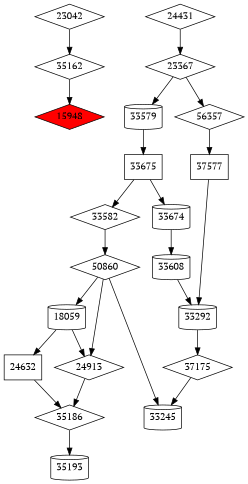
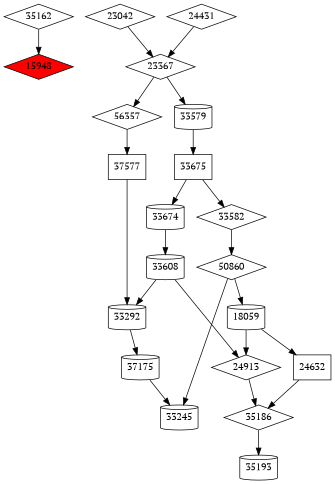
edge "23042" -> "35162": now "23042" -> "23367"
edge "50860" -> "24913": now "33608" -> "24913"
node "37175": shape diamond -> cylinder
